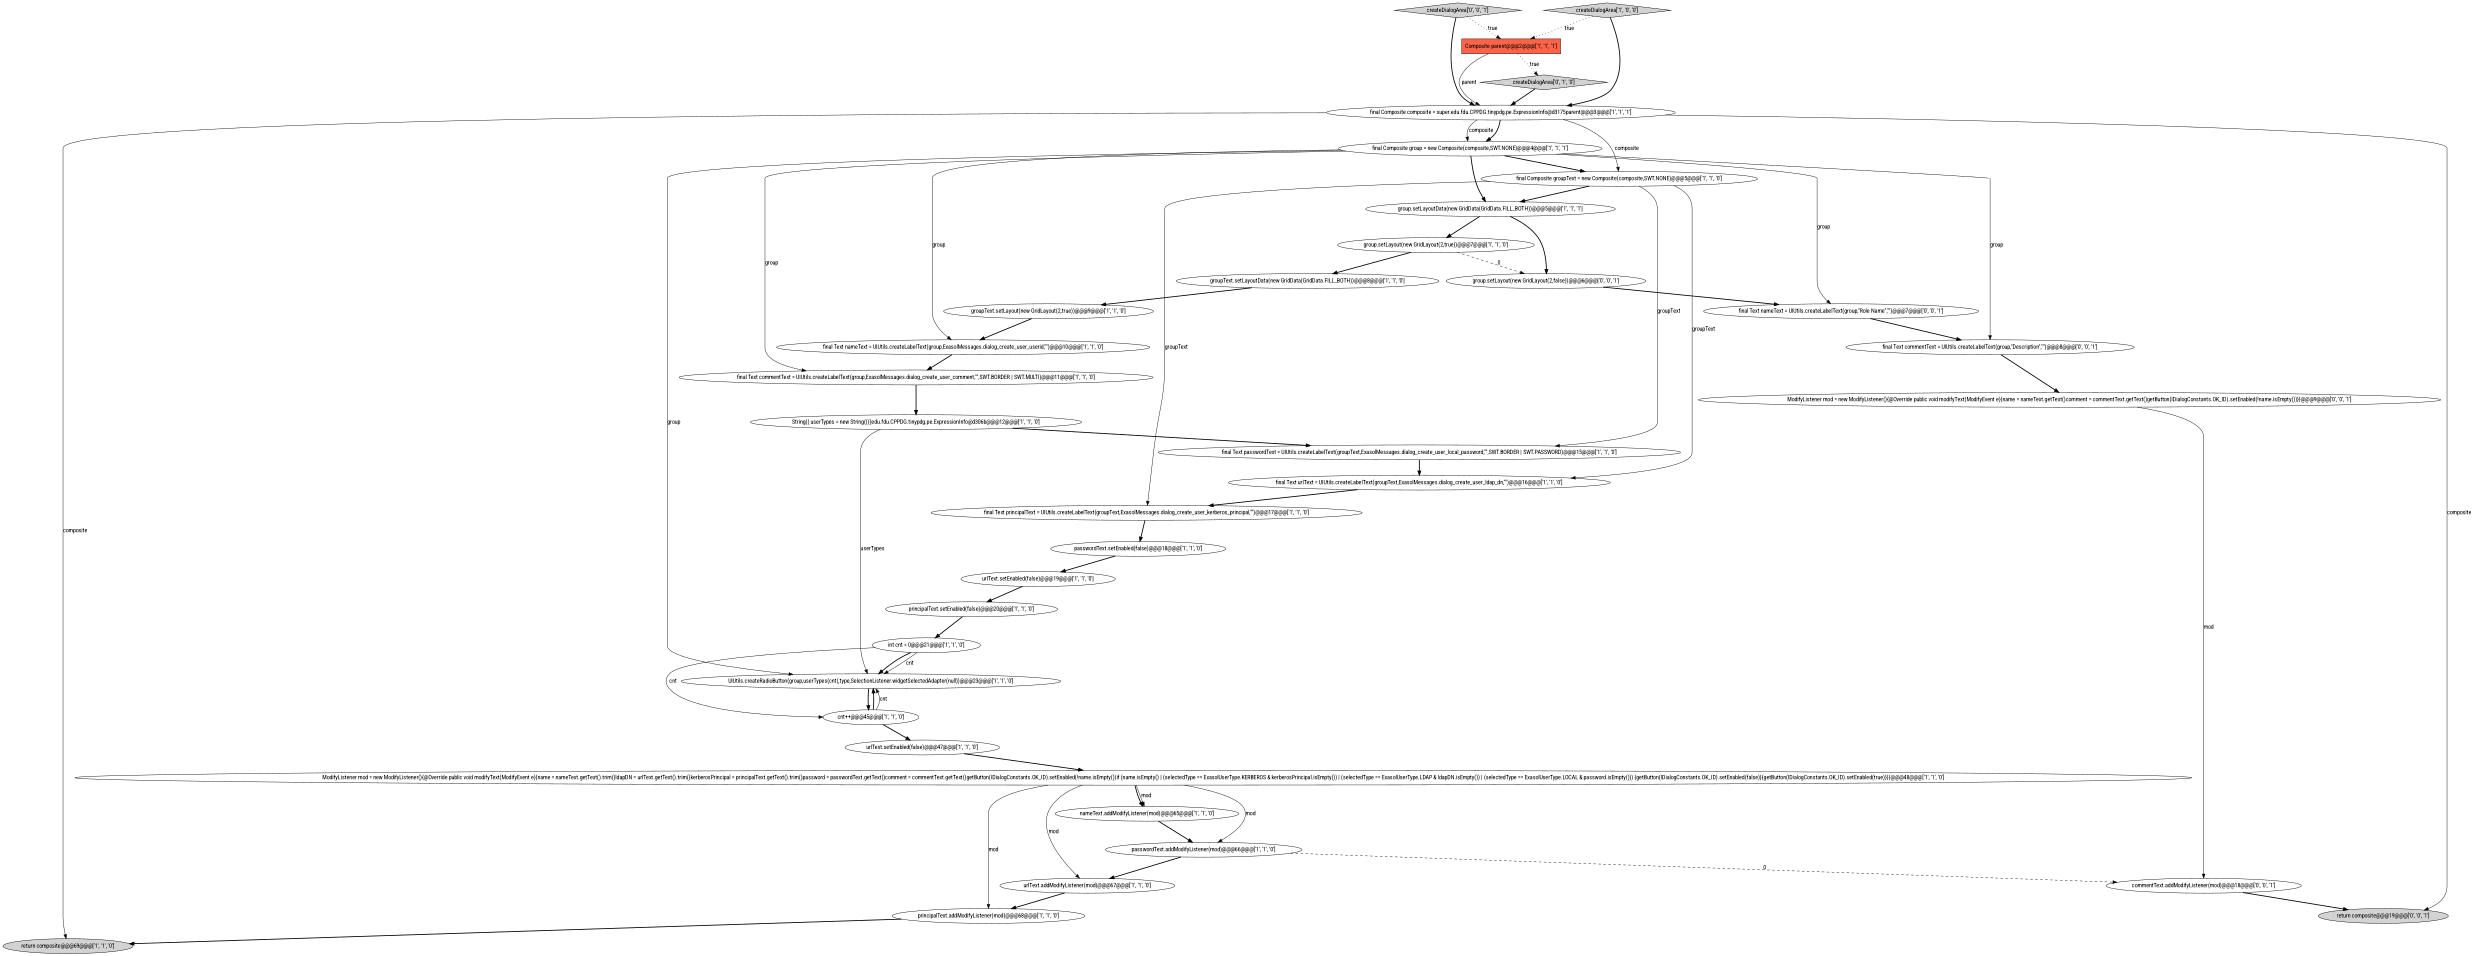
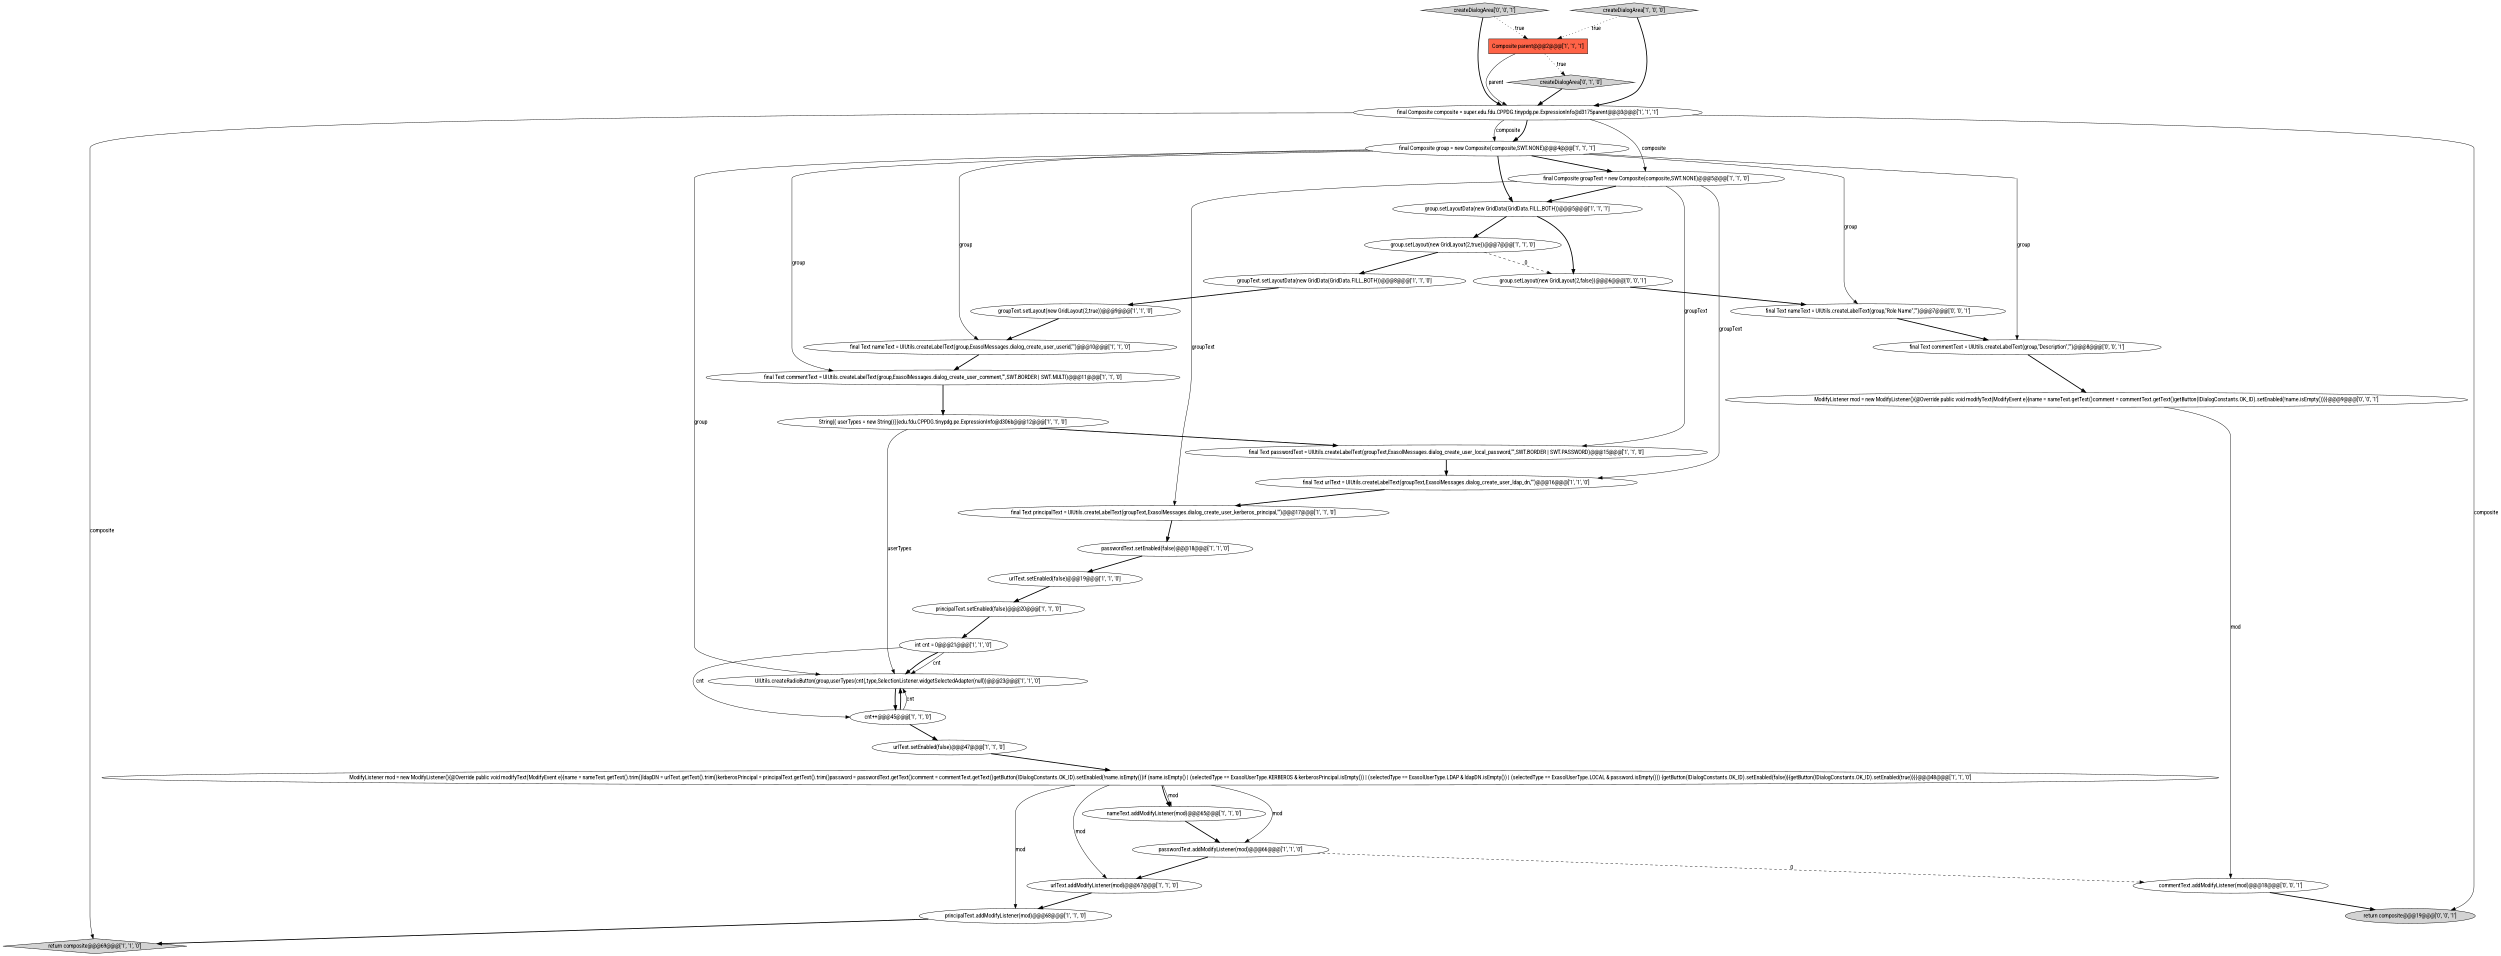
node "return composite@@@69@@@['1', '1', '0']": shape ellipse -> diamond
